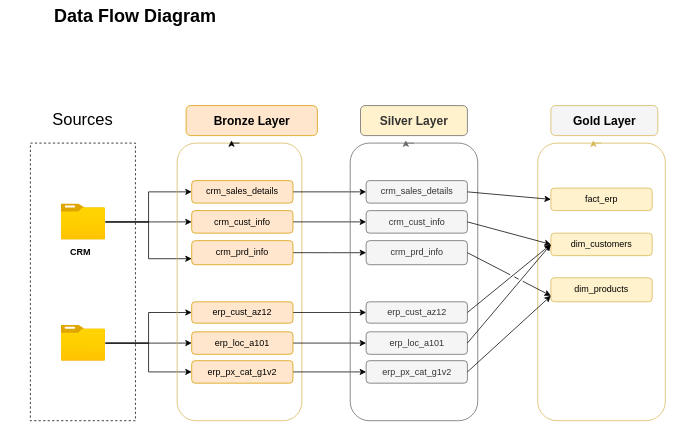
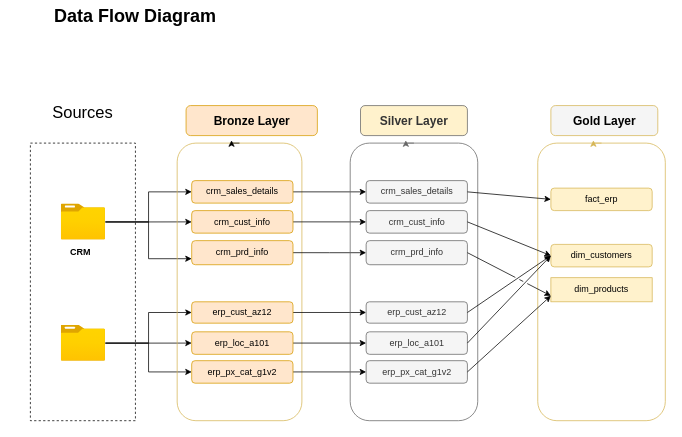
node "Sources": moved (83, 120) -> (83, 113)
node "dim_customers": moved (601, 244) -> (601, 255)
node "dim_products": shape rounded rectangle -> rectangle
